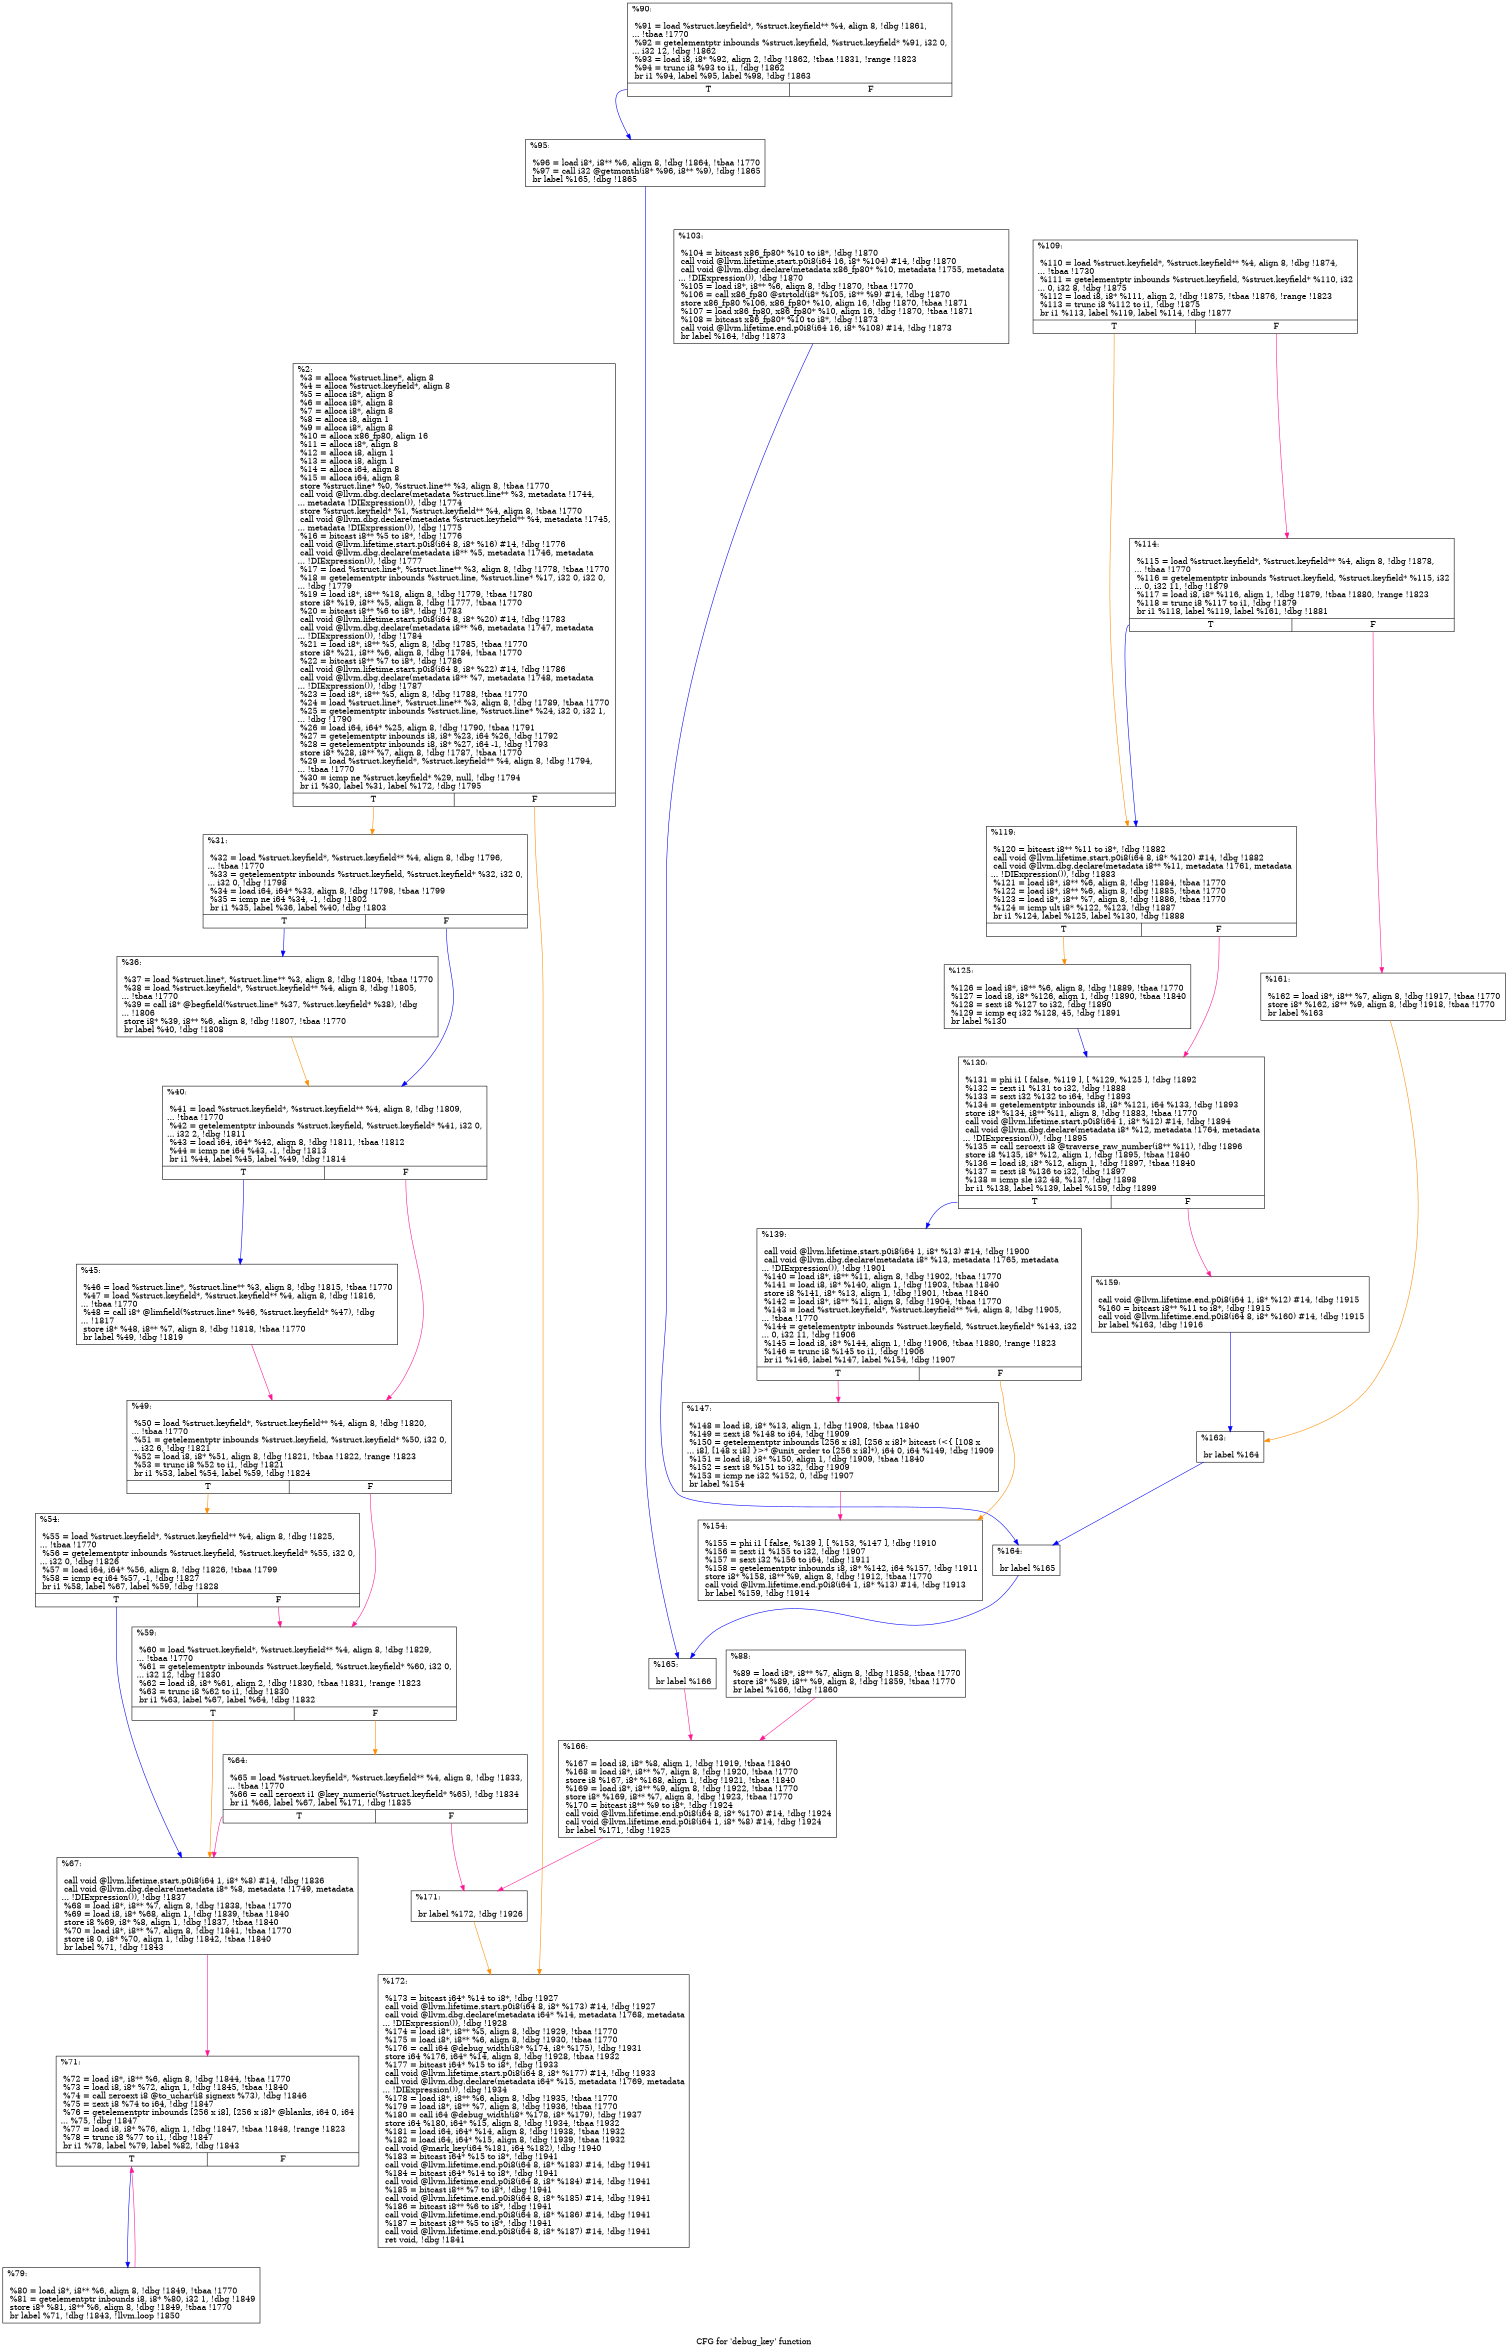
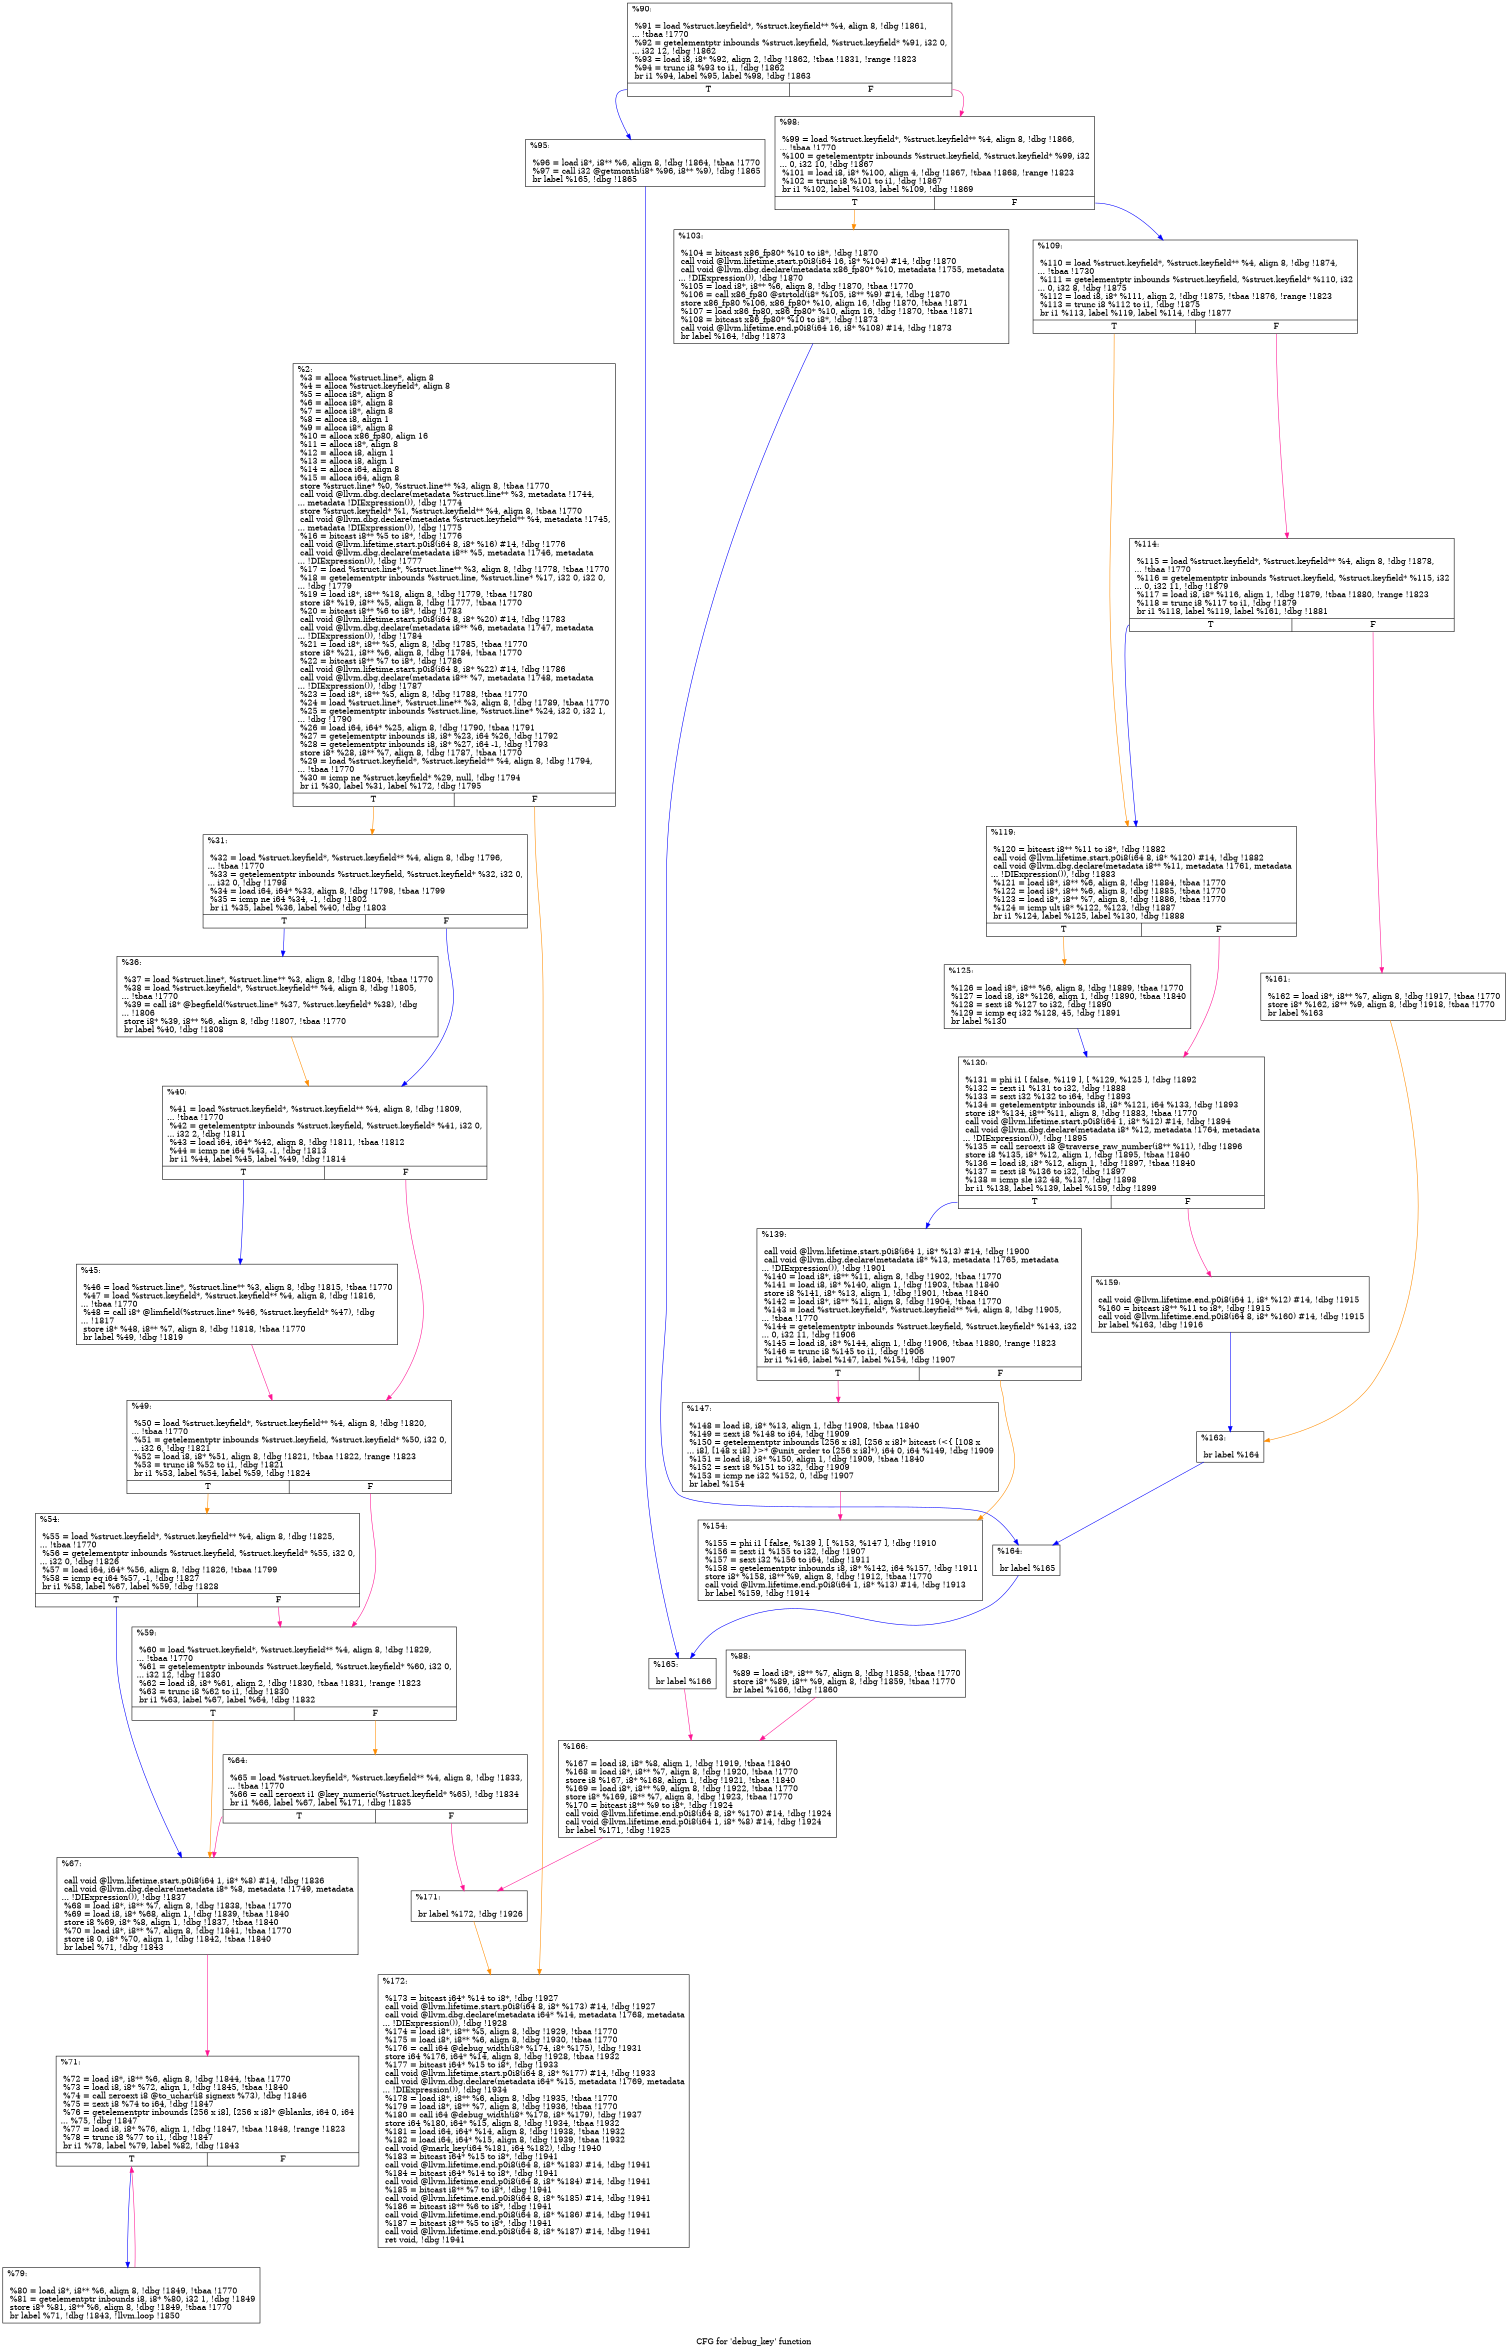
node "%98:": added
node "%172:": text "ret void, !dbg !1841" -> "ret void, !dbg !1941"
